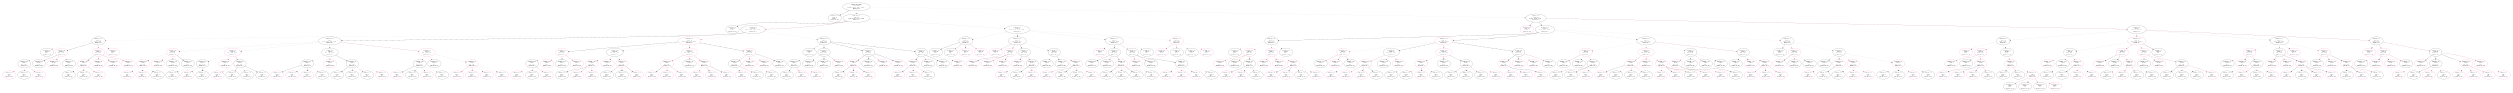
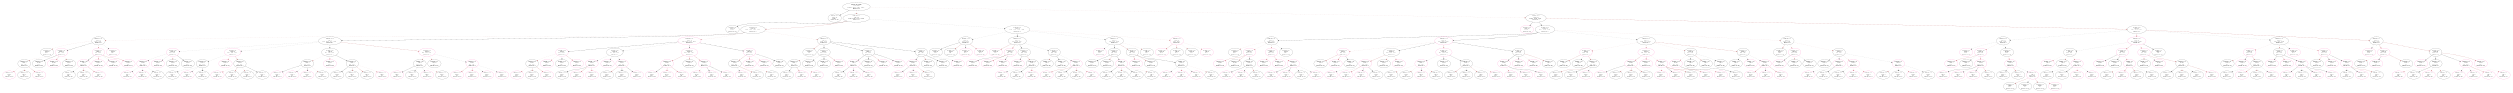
node "Attribute: 1=2.0 Count: 2 1.0:2 Expand On: null": removed
